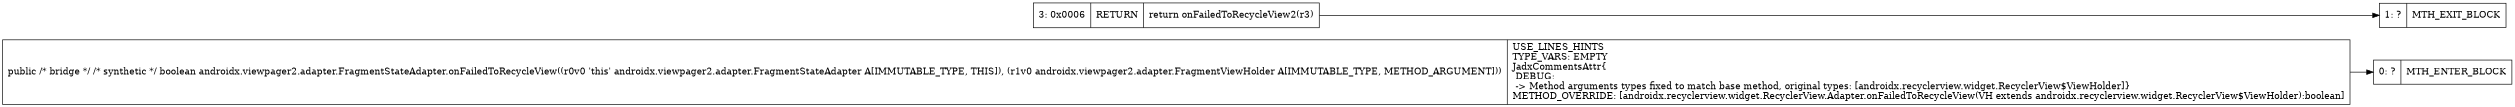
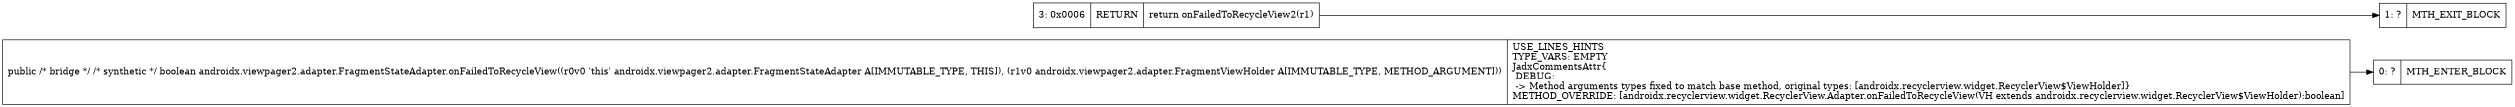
node "3: 0x0006": text "return onFailedToRecycleView2(r3)" -> "return onFailedToRecycleView2(r1)"
